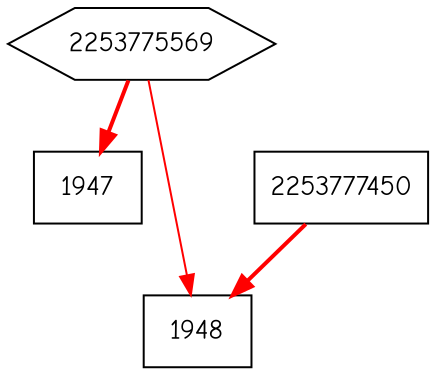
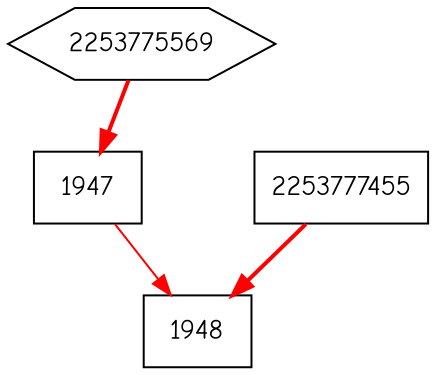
edge "2253775569" -> "1948": now "1947" -> "1948"
node "2253777450": label "2253777450" -> "2253777455"
